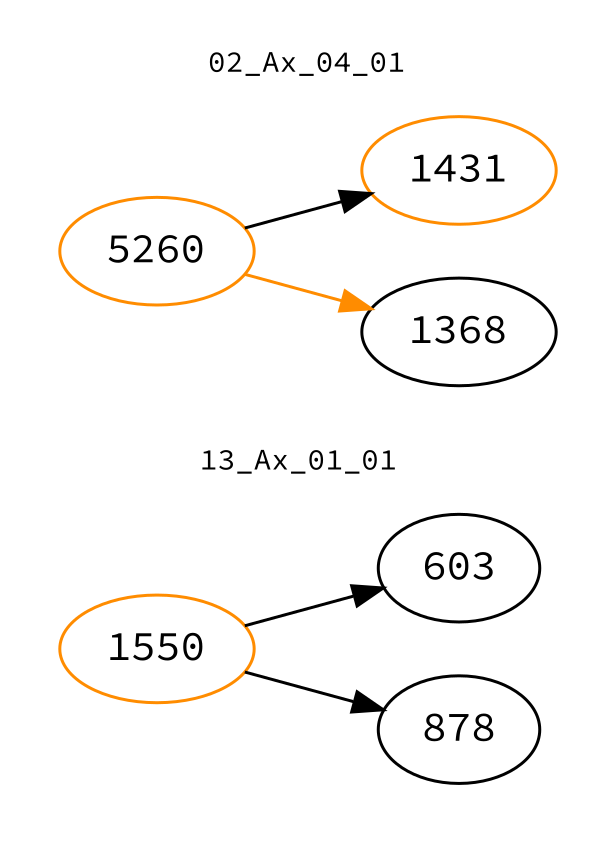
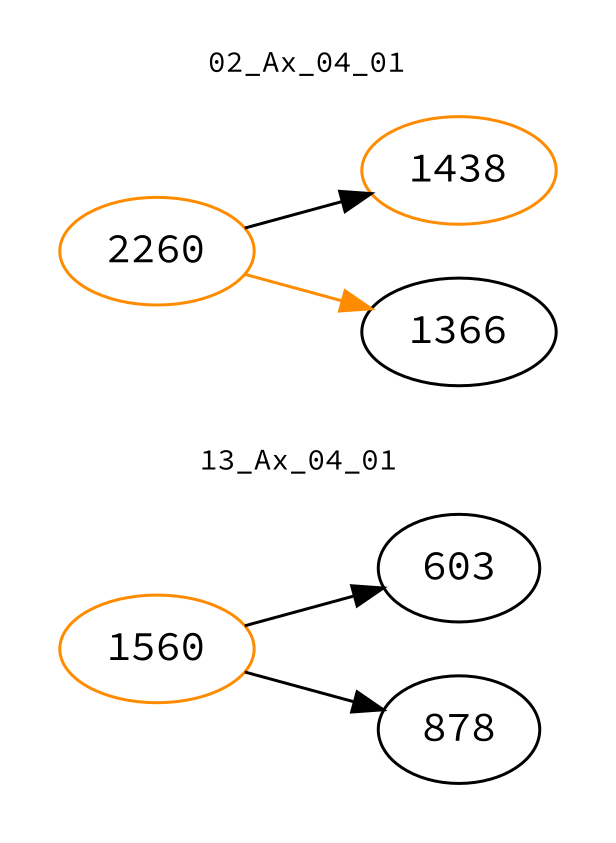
node "1431": label "1431" -> "1438"
node "5260": label "5260" -> "2260"
node "1368": label "1368" -> "1366"
cluster "13_Ax_01_01": label "13_Ax_01_01" -> "13_Ax_04_01"
node "1550": label "1550" -> "1560"
